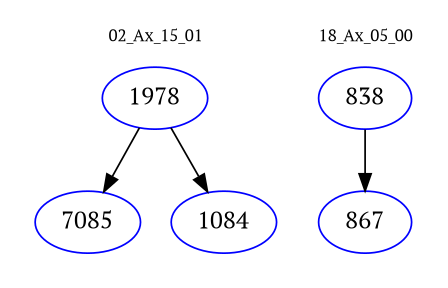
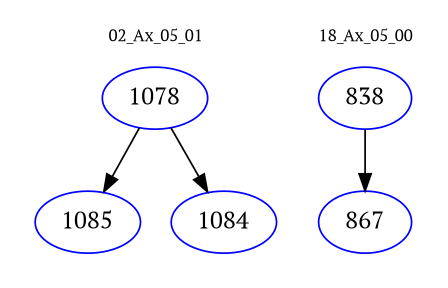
cluster "02_Ax_15_01": label "02_Ax_15_01" -> "02_Ax_05_01"
node "1978": label "1978" -> "1078"
node "7085": label "7085" -> "1085"
